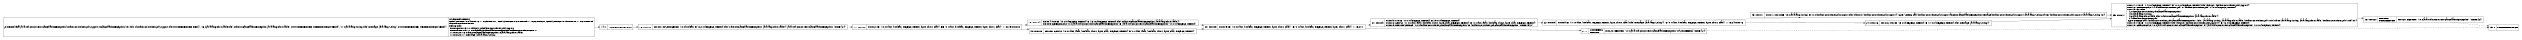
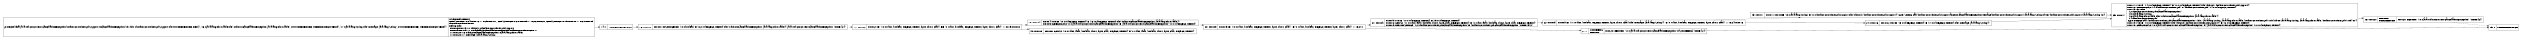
edge "19: 0x0008" -> "20: 0x0009": removed
edge "27: ?" -> "15: ?": style dashed -> solid
